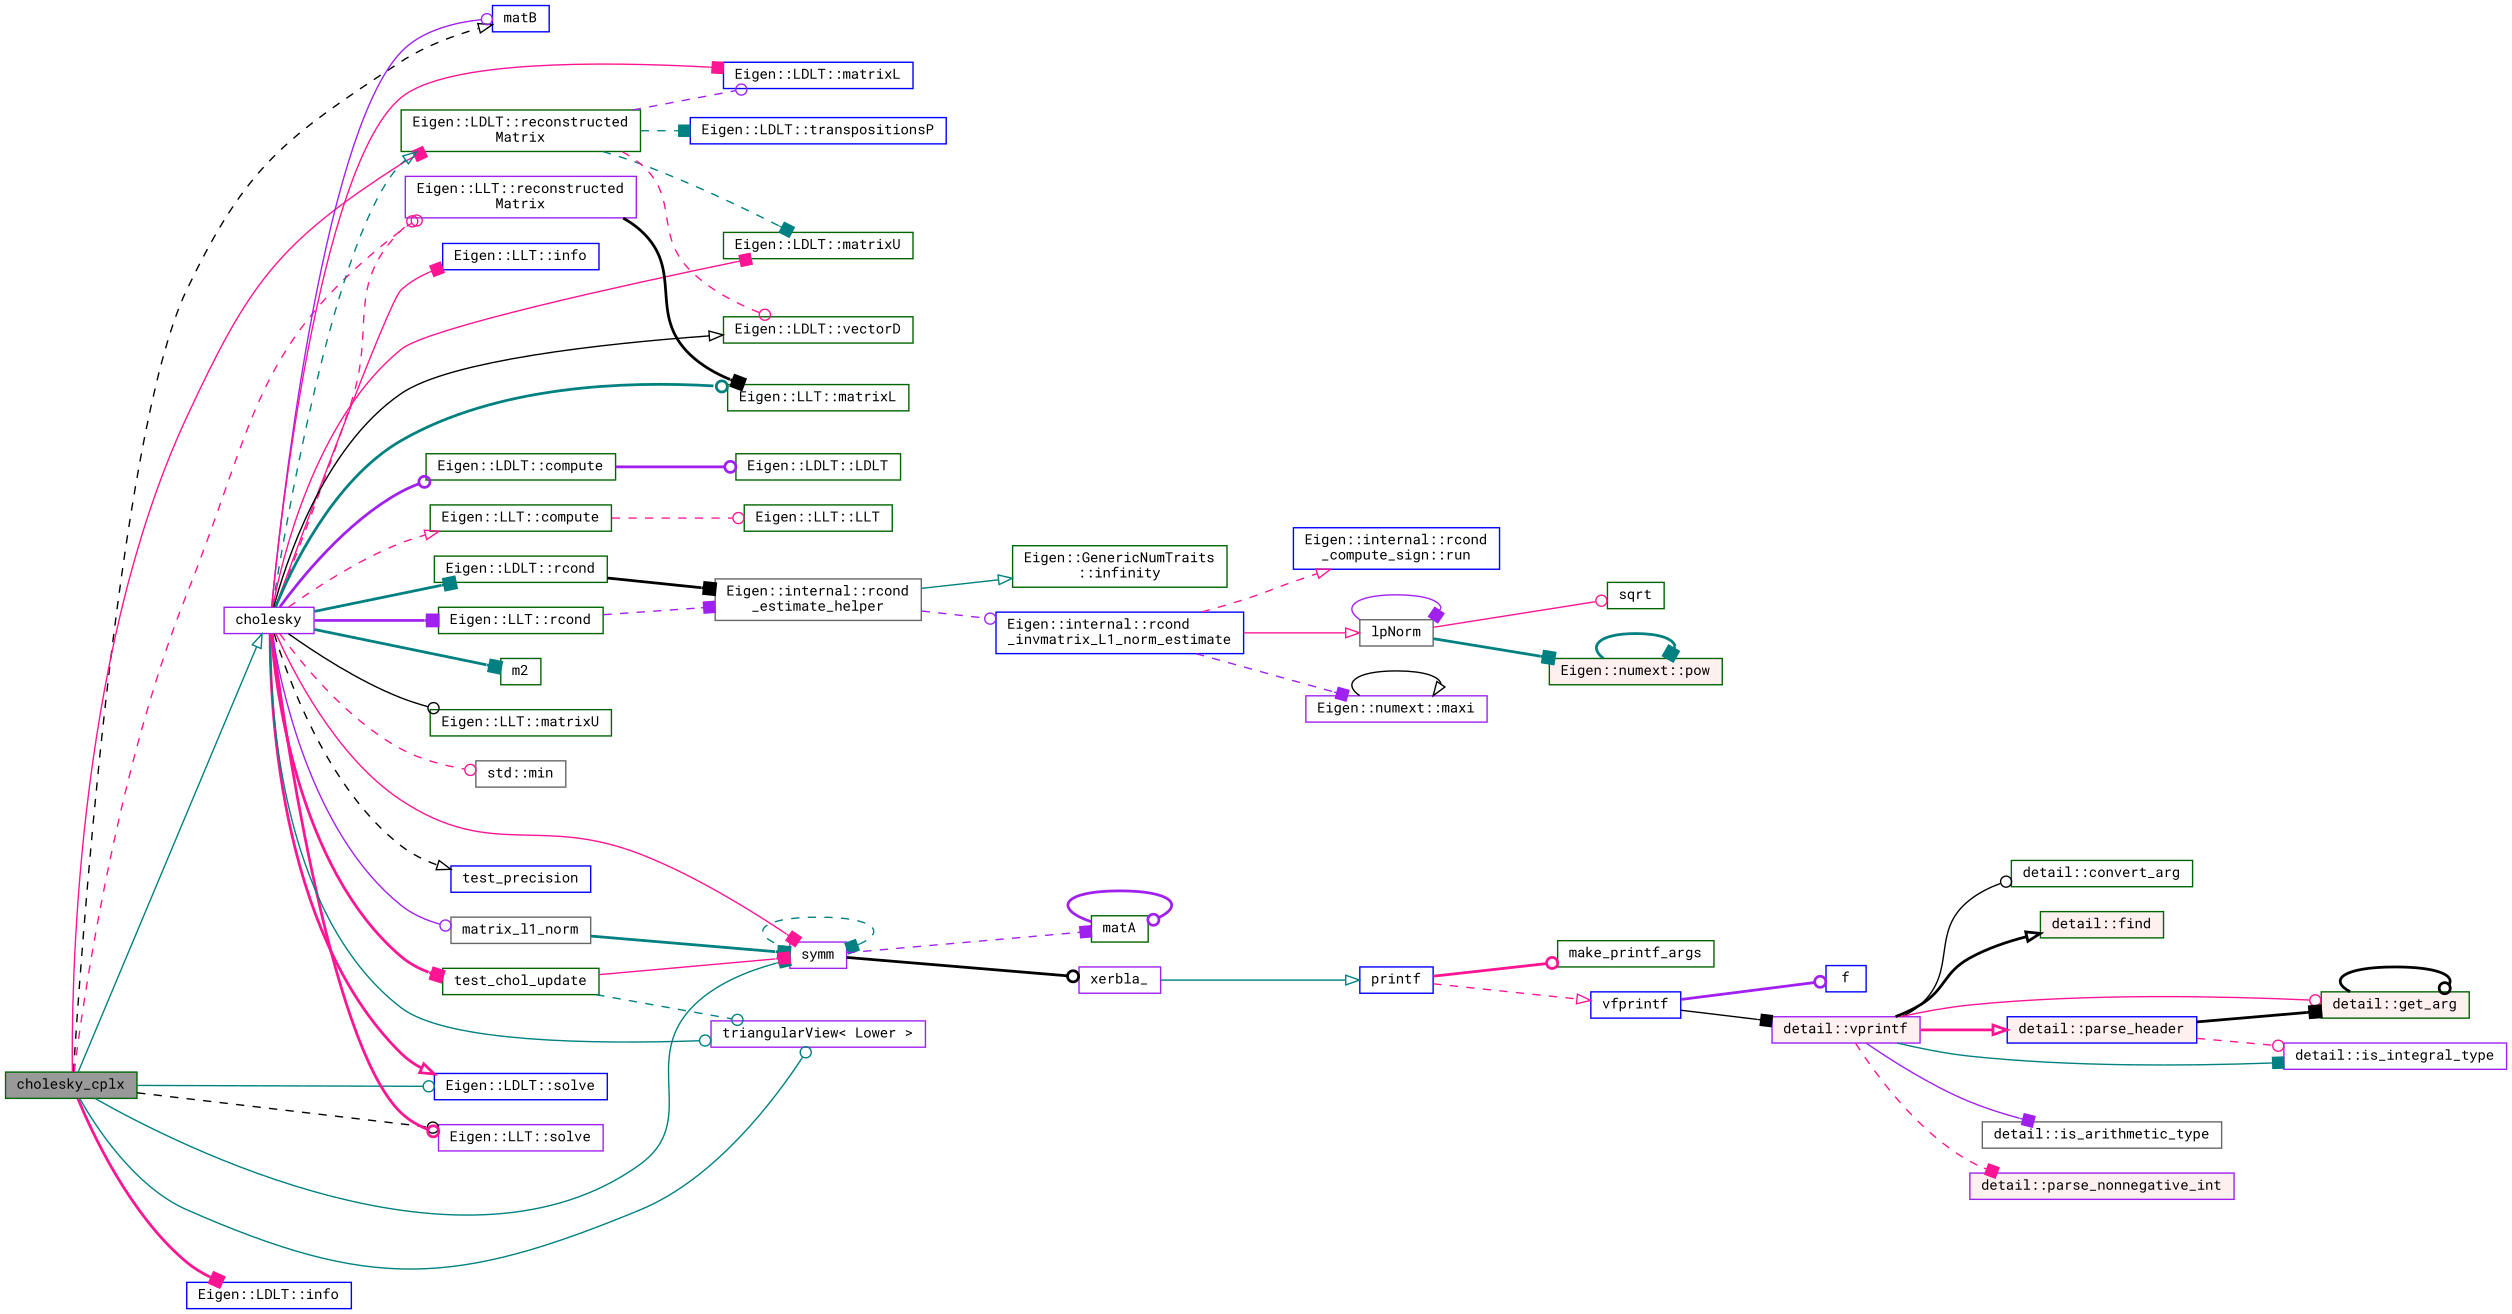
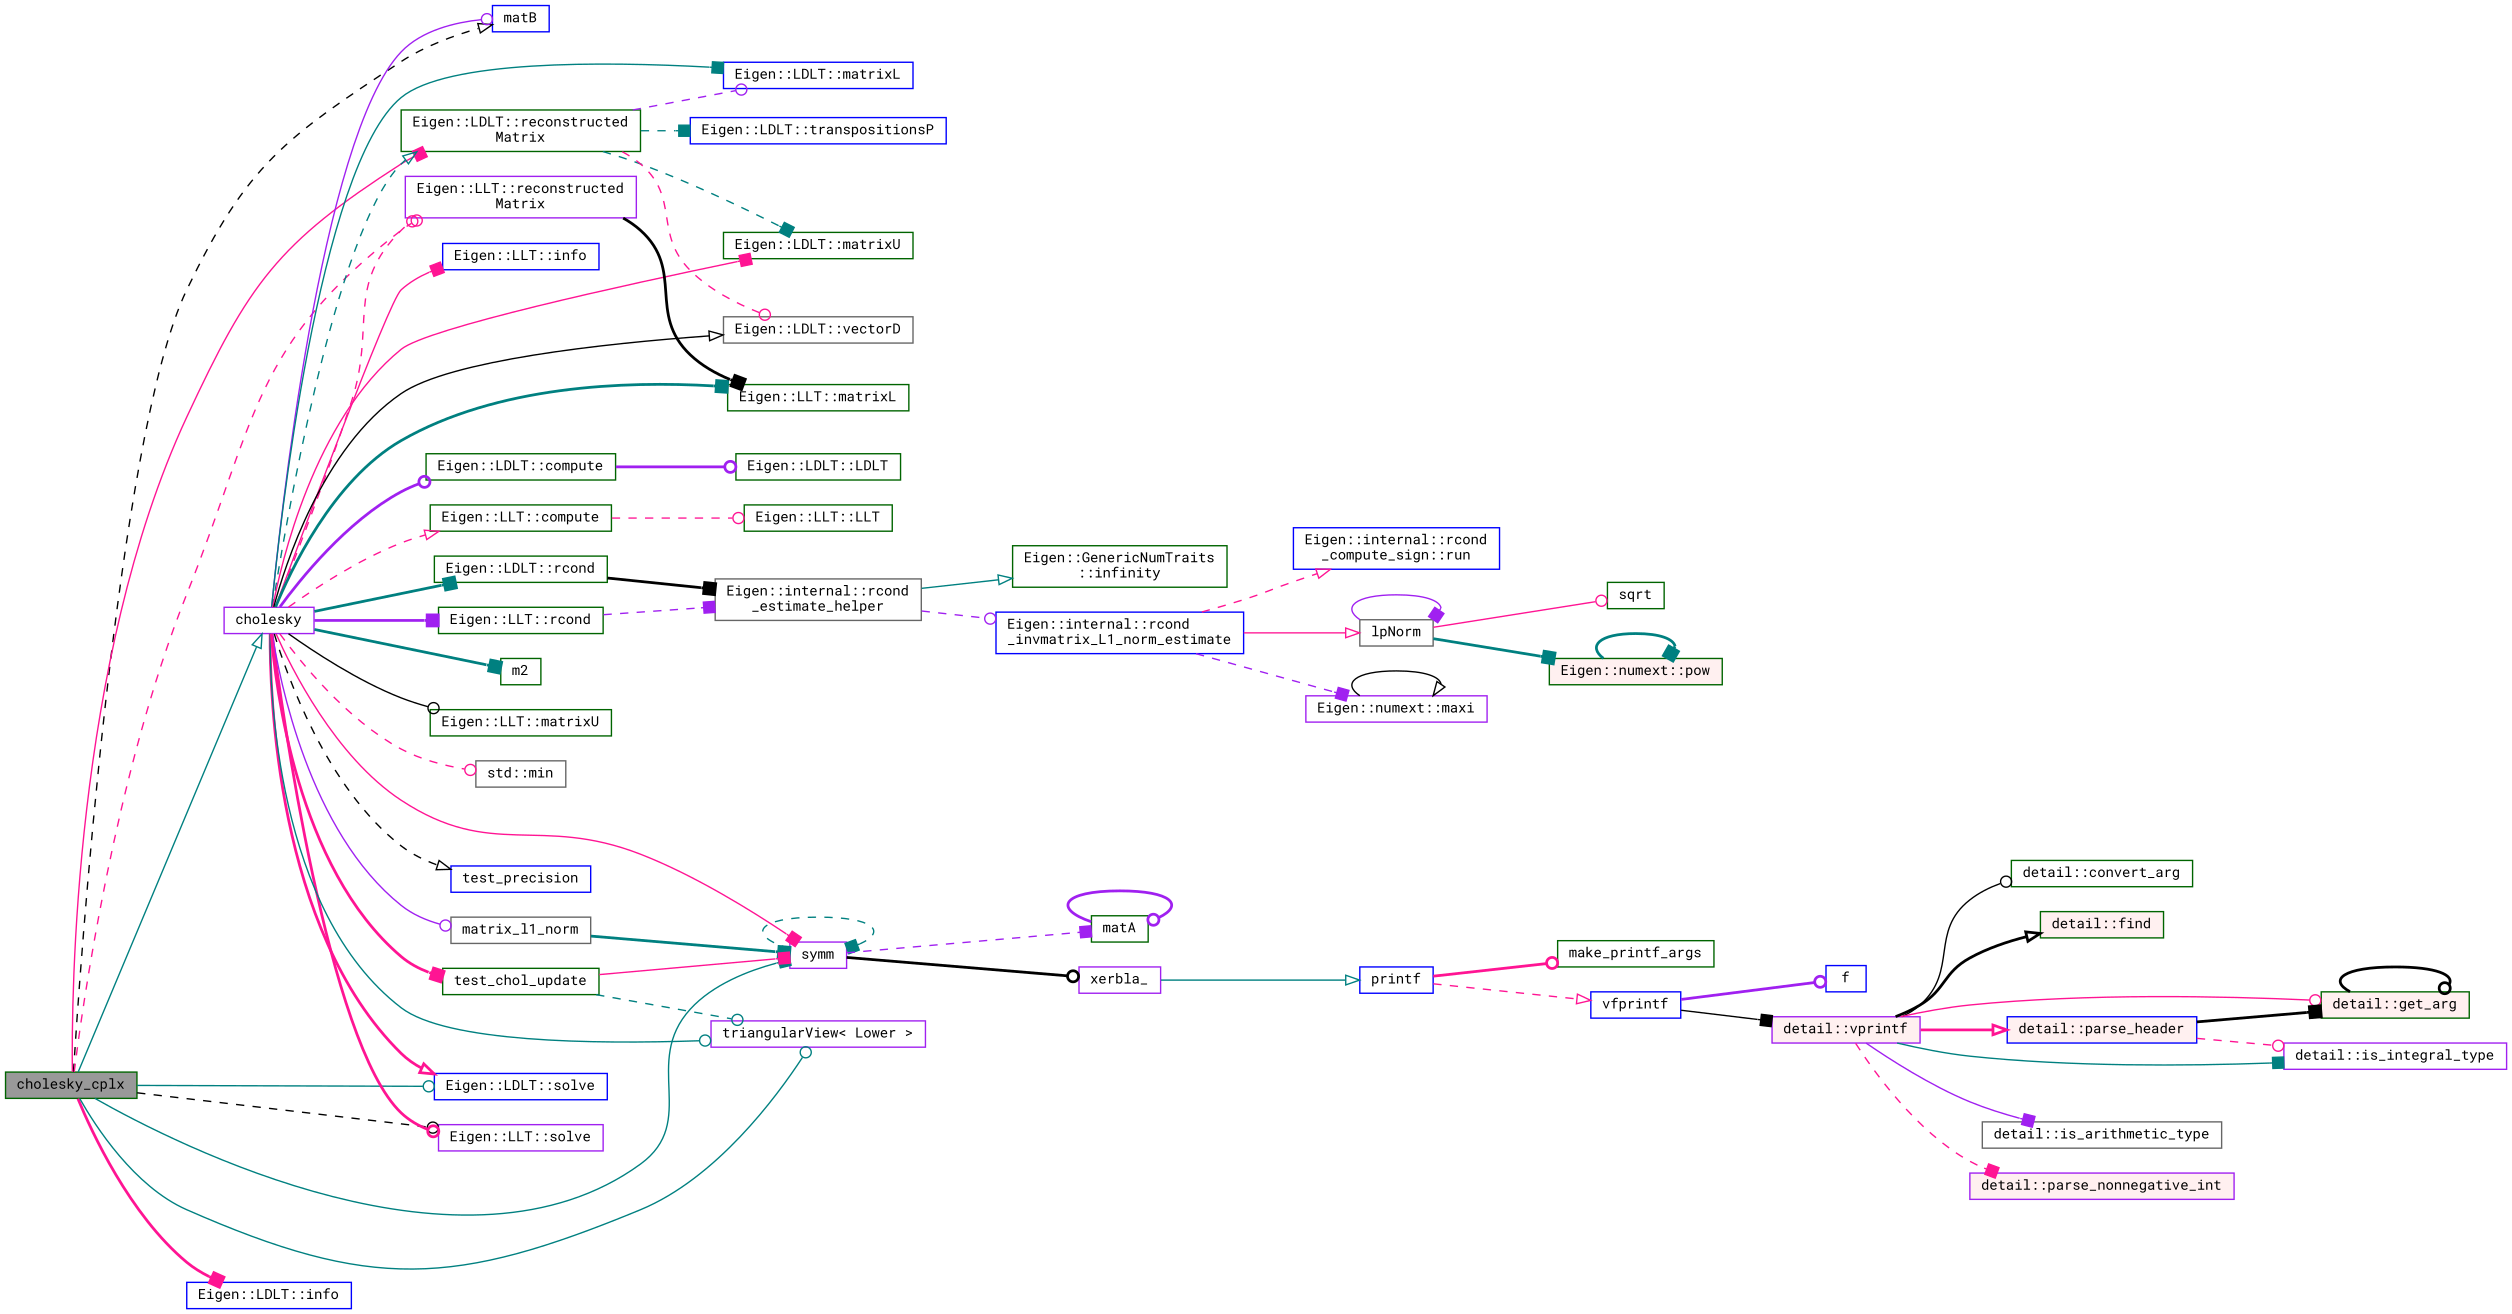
edge "cholesky" -> "Eigen::LDLT::matrixL": color deeppink -> teal
node "Eigen::LDLT::vectorD": color darkgreen -> gray40
edge "cholesky" -> "Eigen::LLT::matrixL": arrowhead odot -> box
